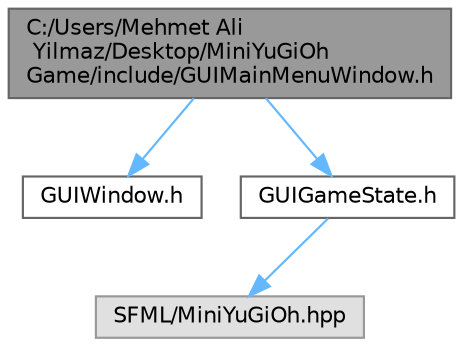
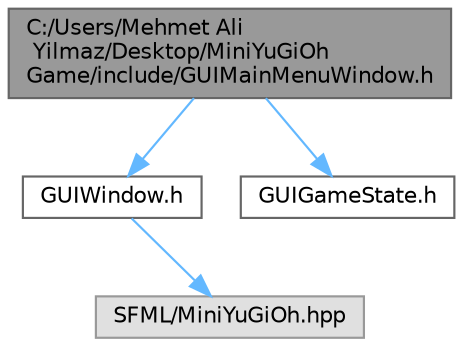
edge "GUIGameState.h" -> "SFML/MiniYuGiOh.hpp": now "GUIWindow.h" -> "SFML/MiniYuGiOh.hpp"
